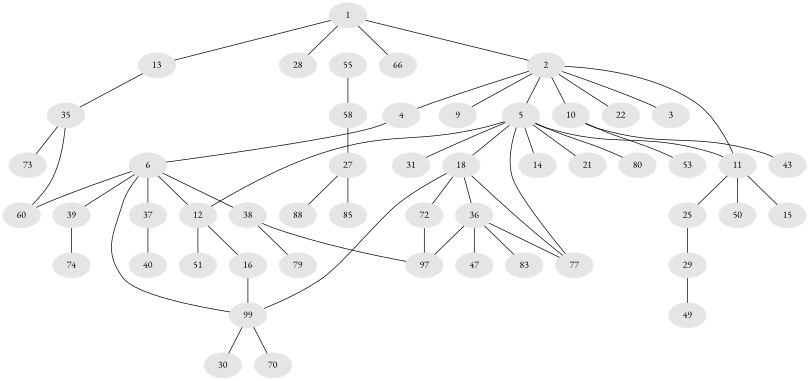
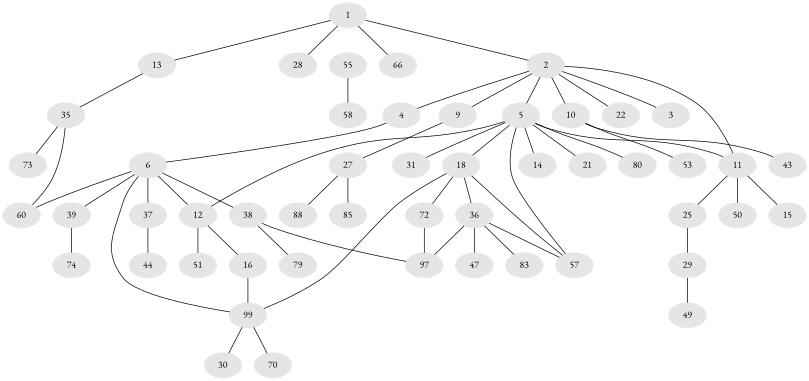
edge "58" -- "27": now "9" -- "27"
node "40": label "40" -> "44"
node "77": label "77" -> "57"
